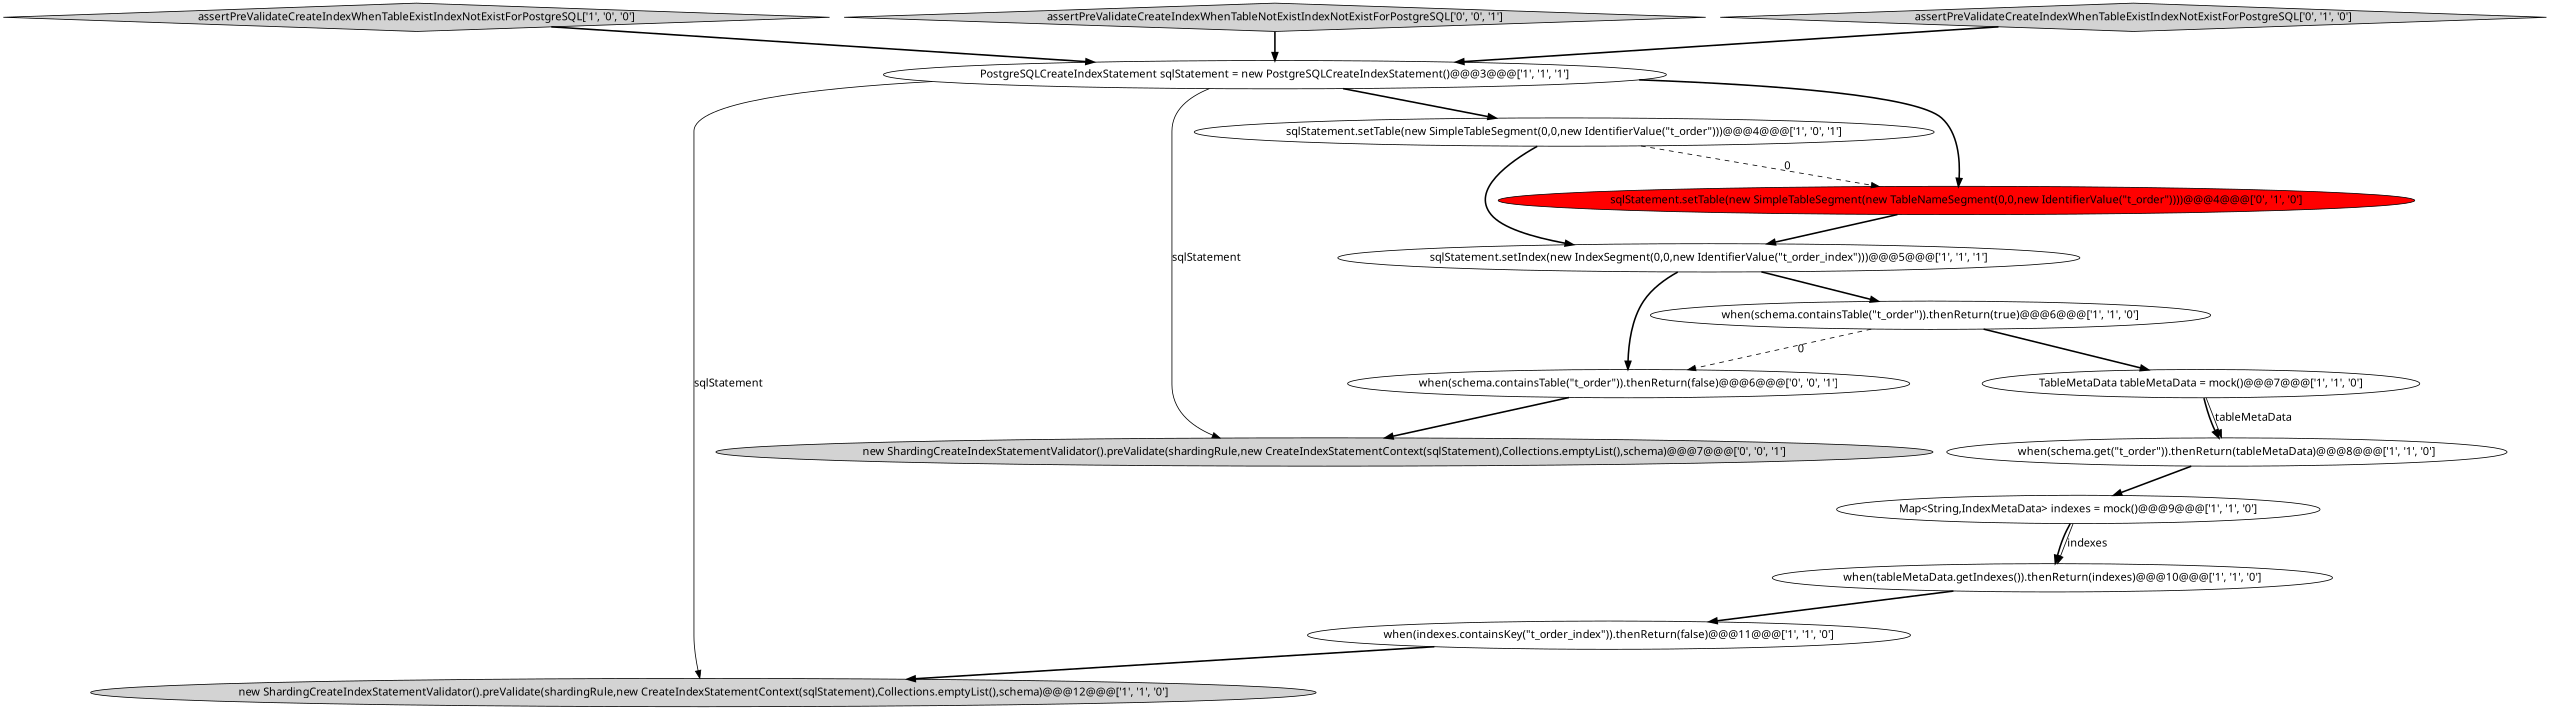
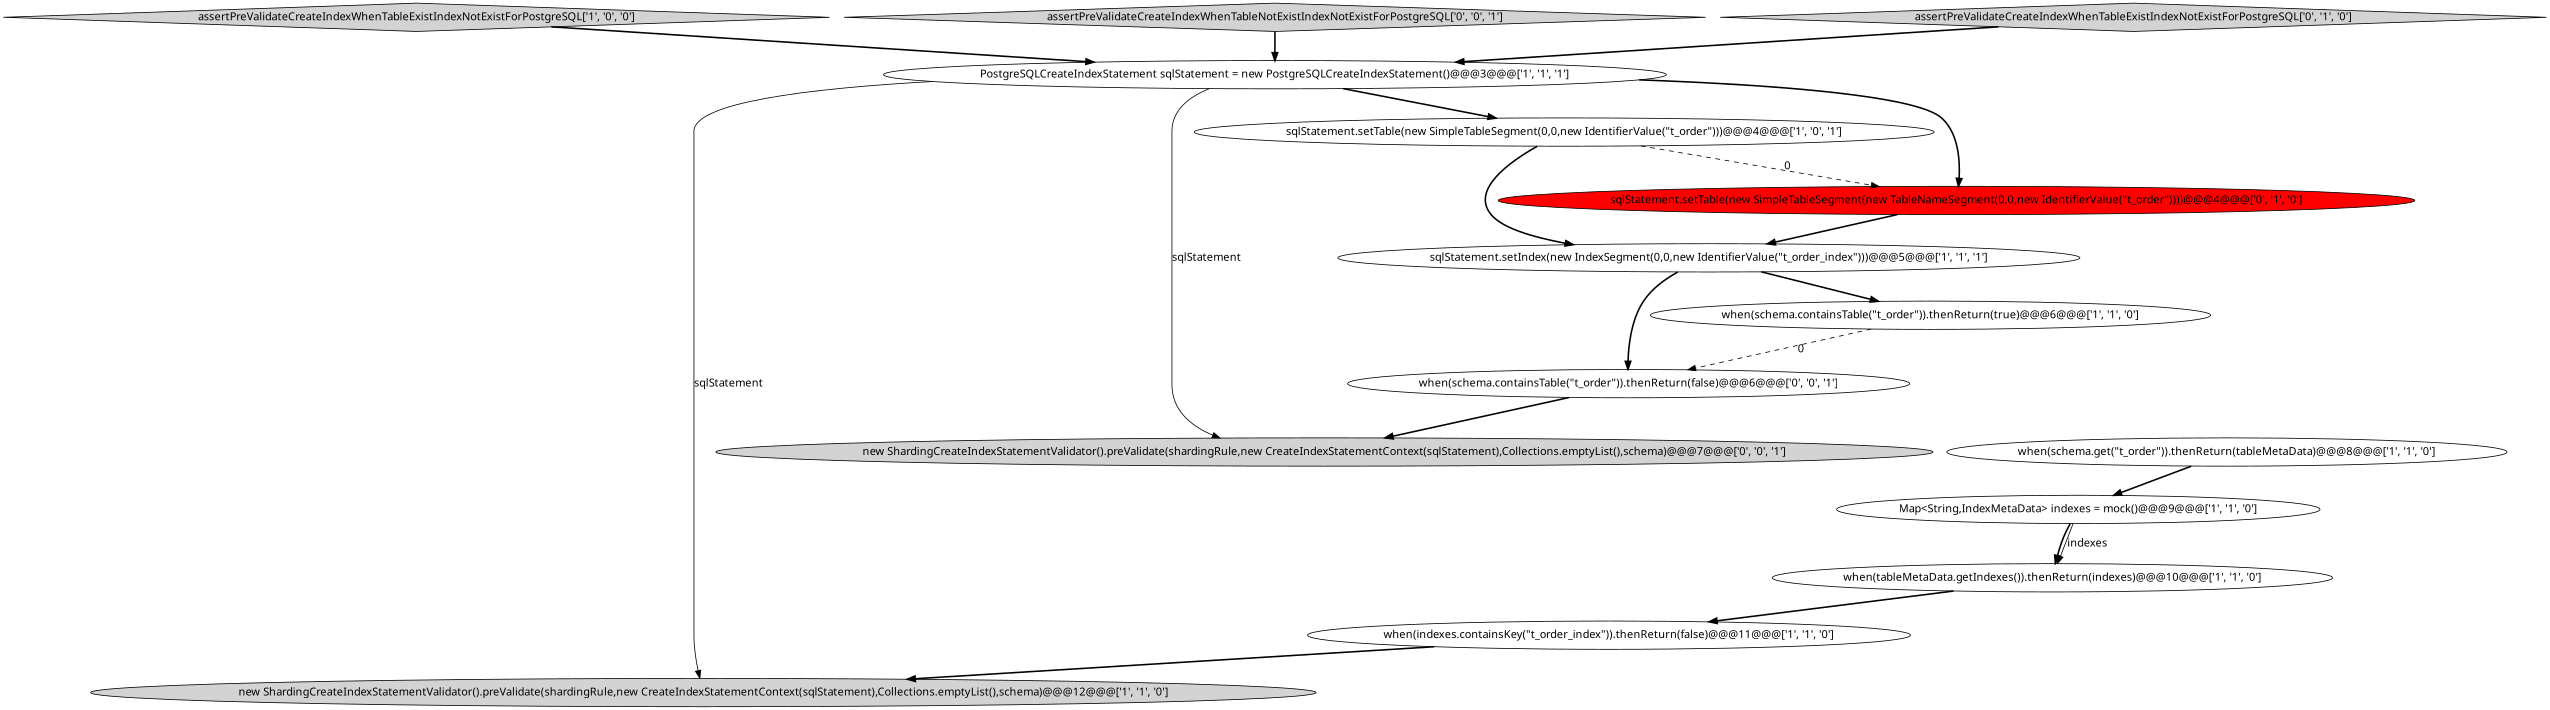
node "TableMetaData tableMetaData = mock()@@@7@@@['1', '1', '0']": removed
